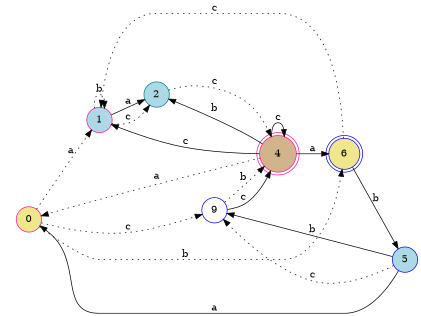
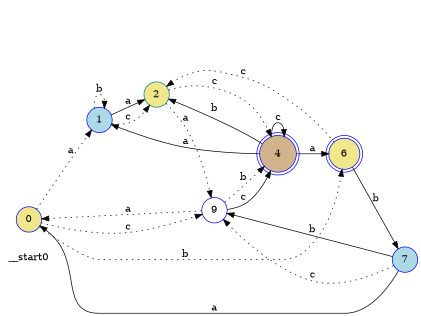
edge "6" -> "1": now "6" -> "2"
node "2": fillcolor lightblue -> khaki
node "1": color deeppink -> blue
edge "4" -> "1": label "c" -> "a"
edge "2" -> "9": added, label "a"
node "4": color deeppink -> blue
edge "4" -> "0": now "9" -> "0"
node "0": color deeppink -> blue
node "__start0": added
node "5": label "5" -> "7"
